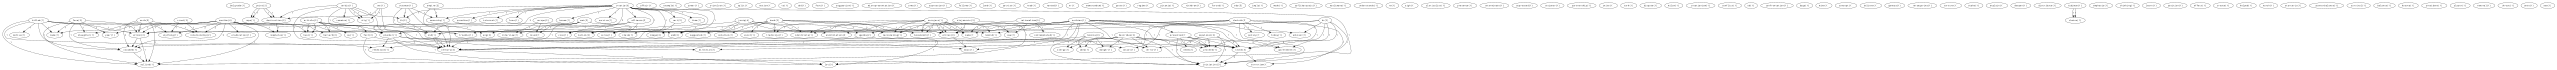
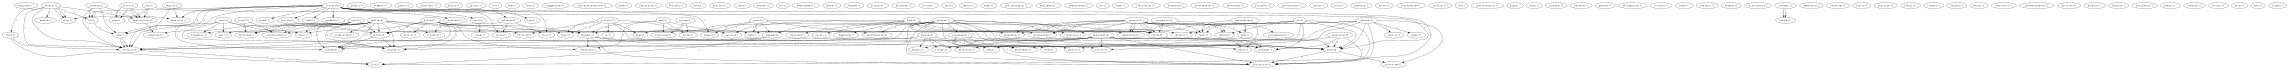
node "islam(1)": added
edge "claimed(1)" -> "sullied(1)": removed, label "1"
